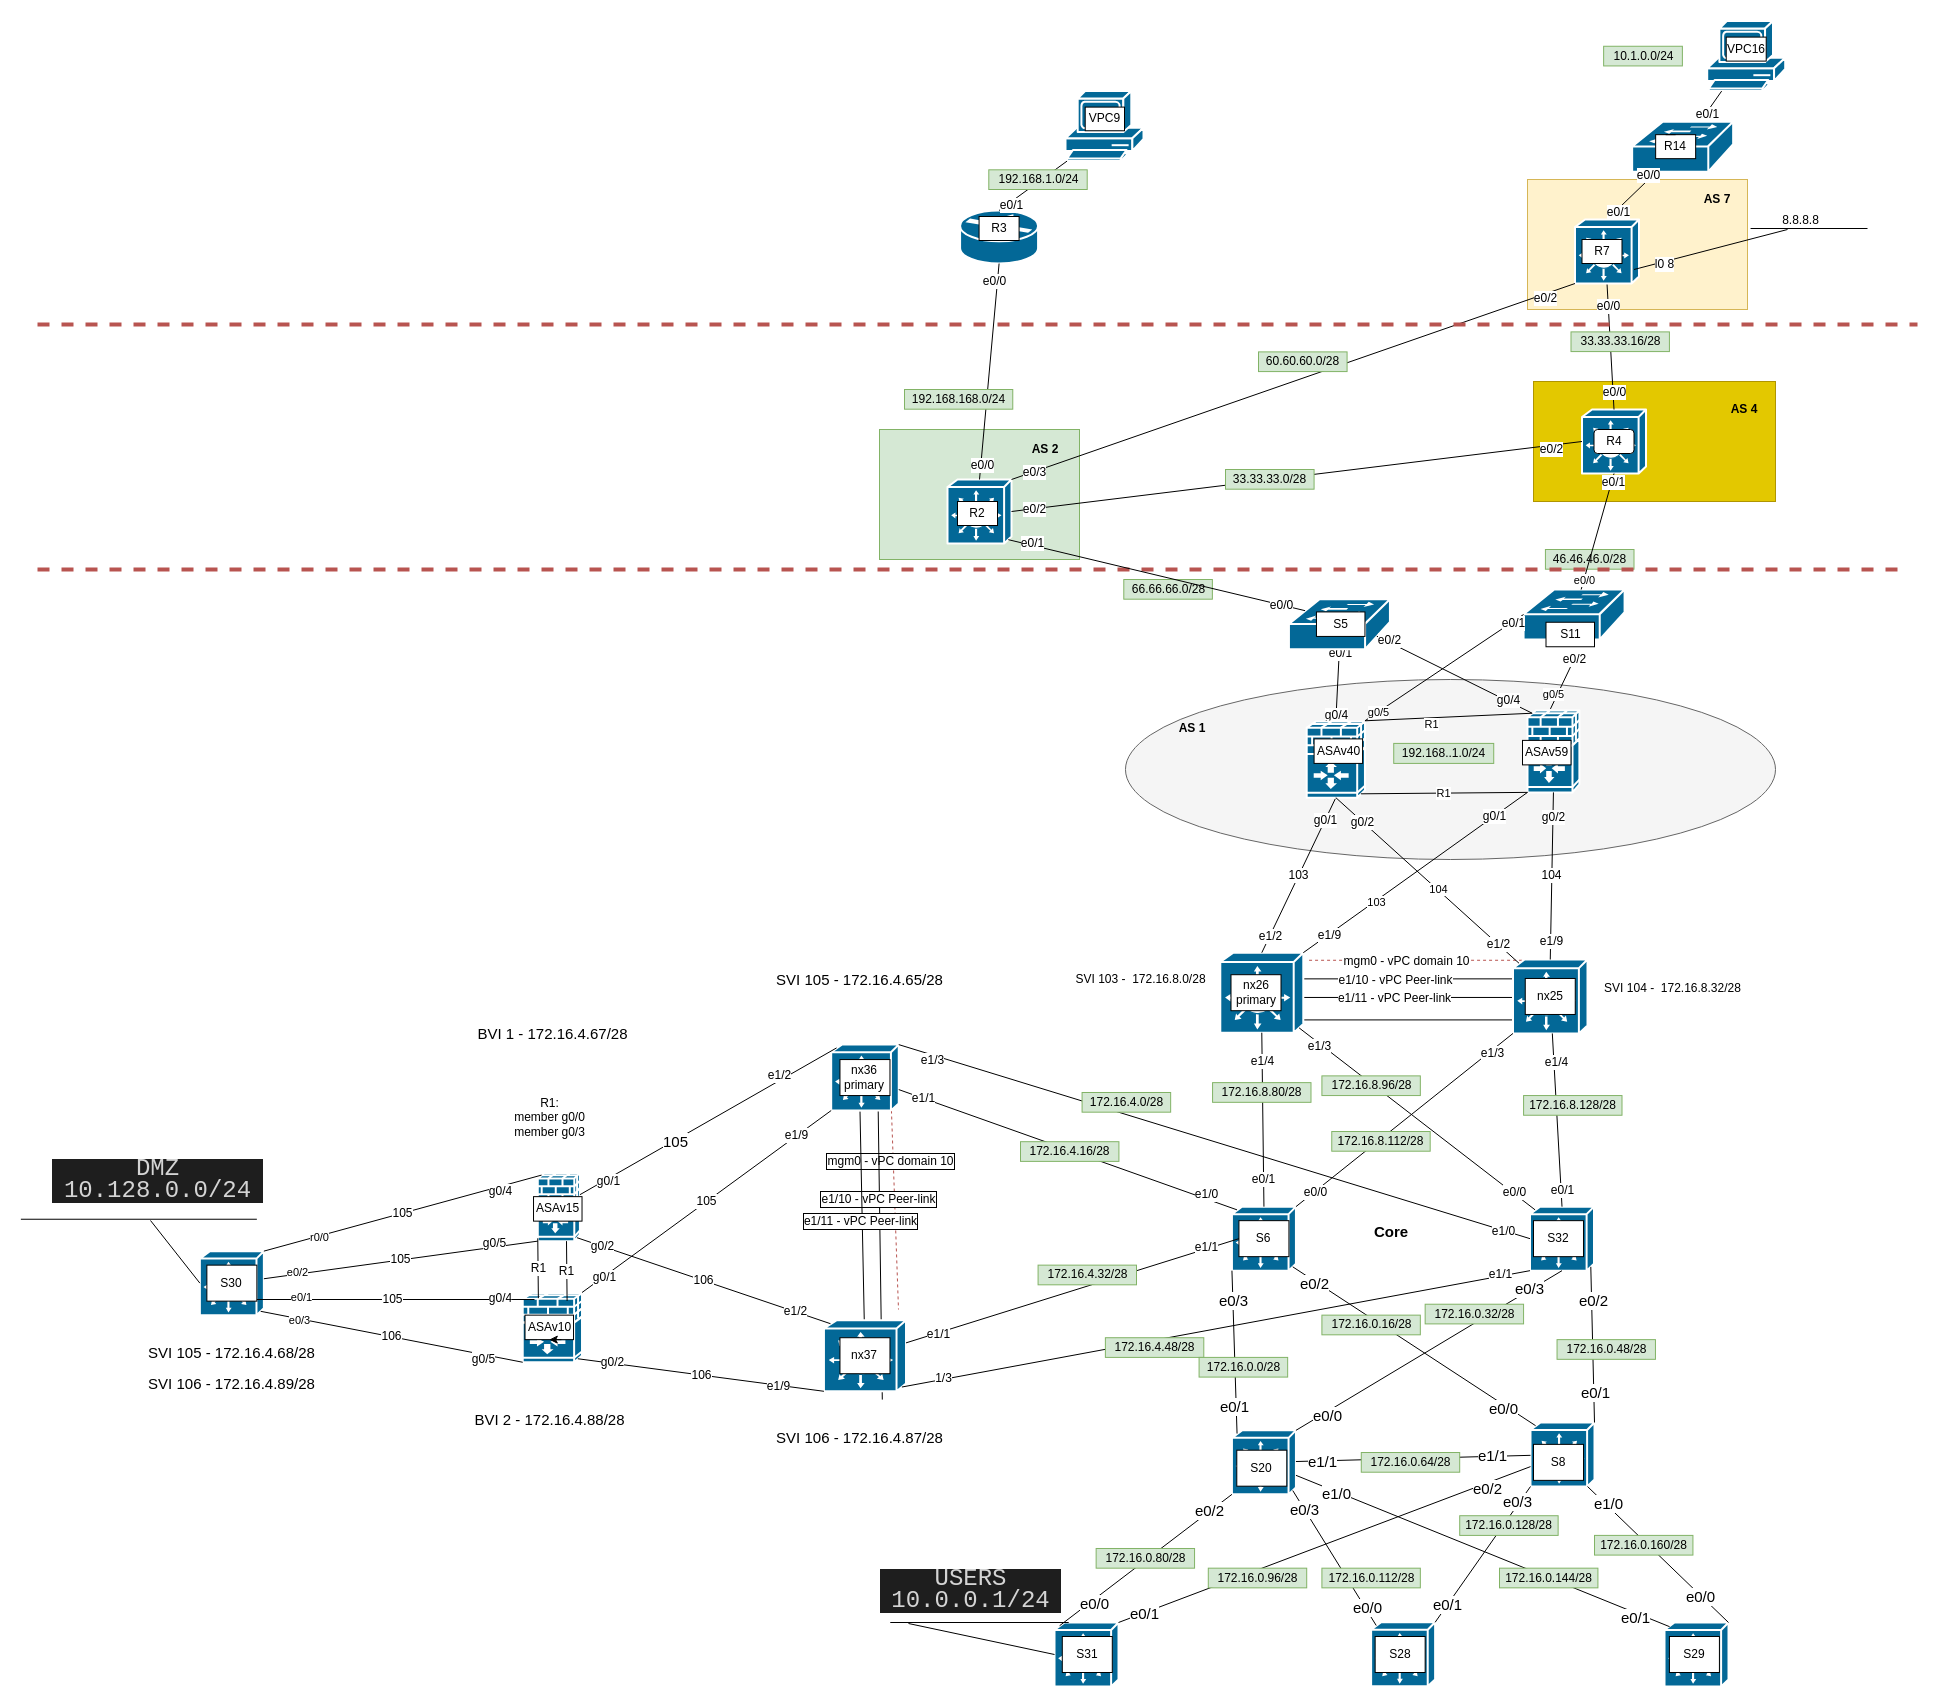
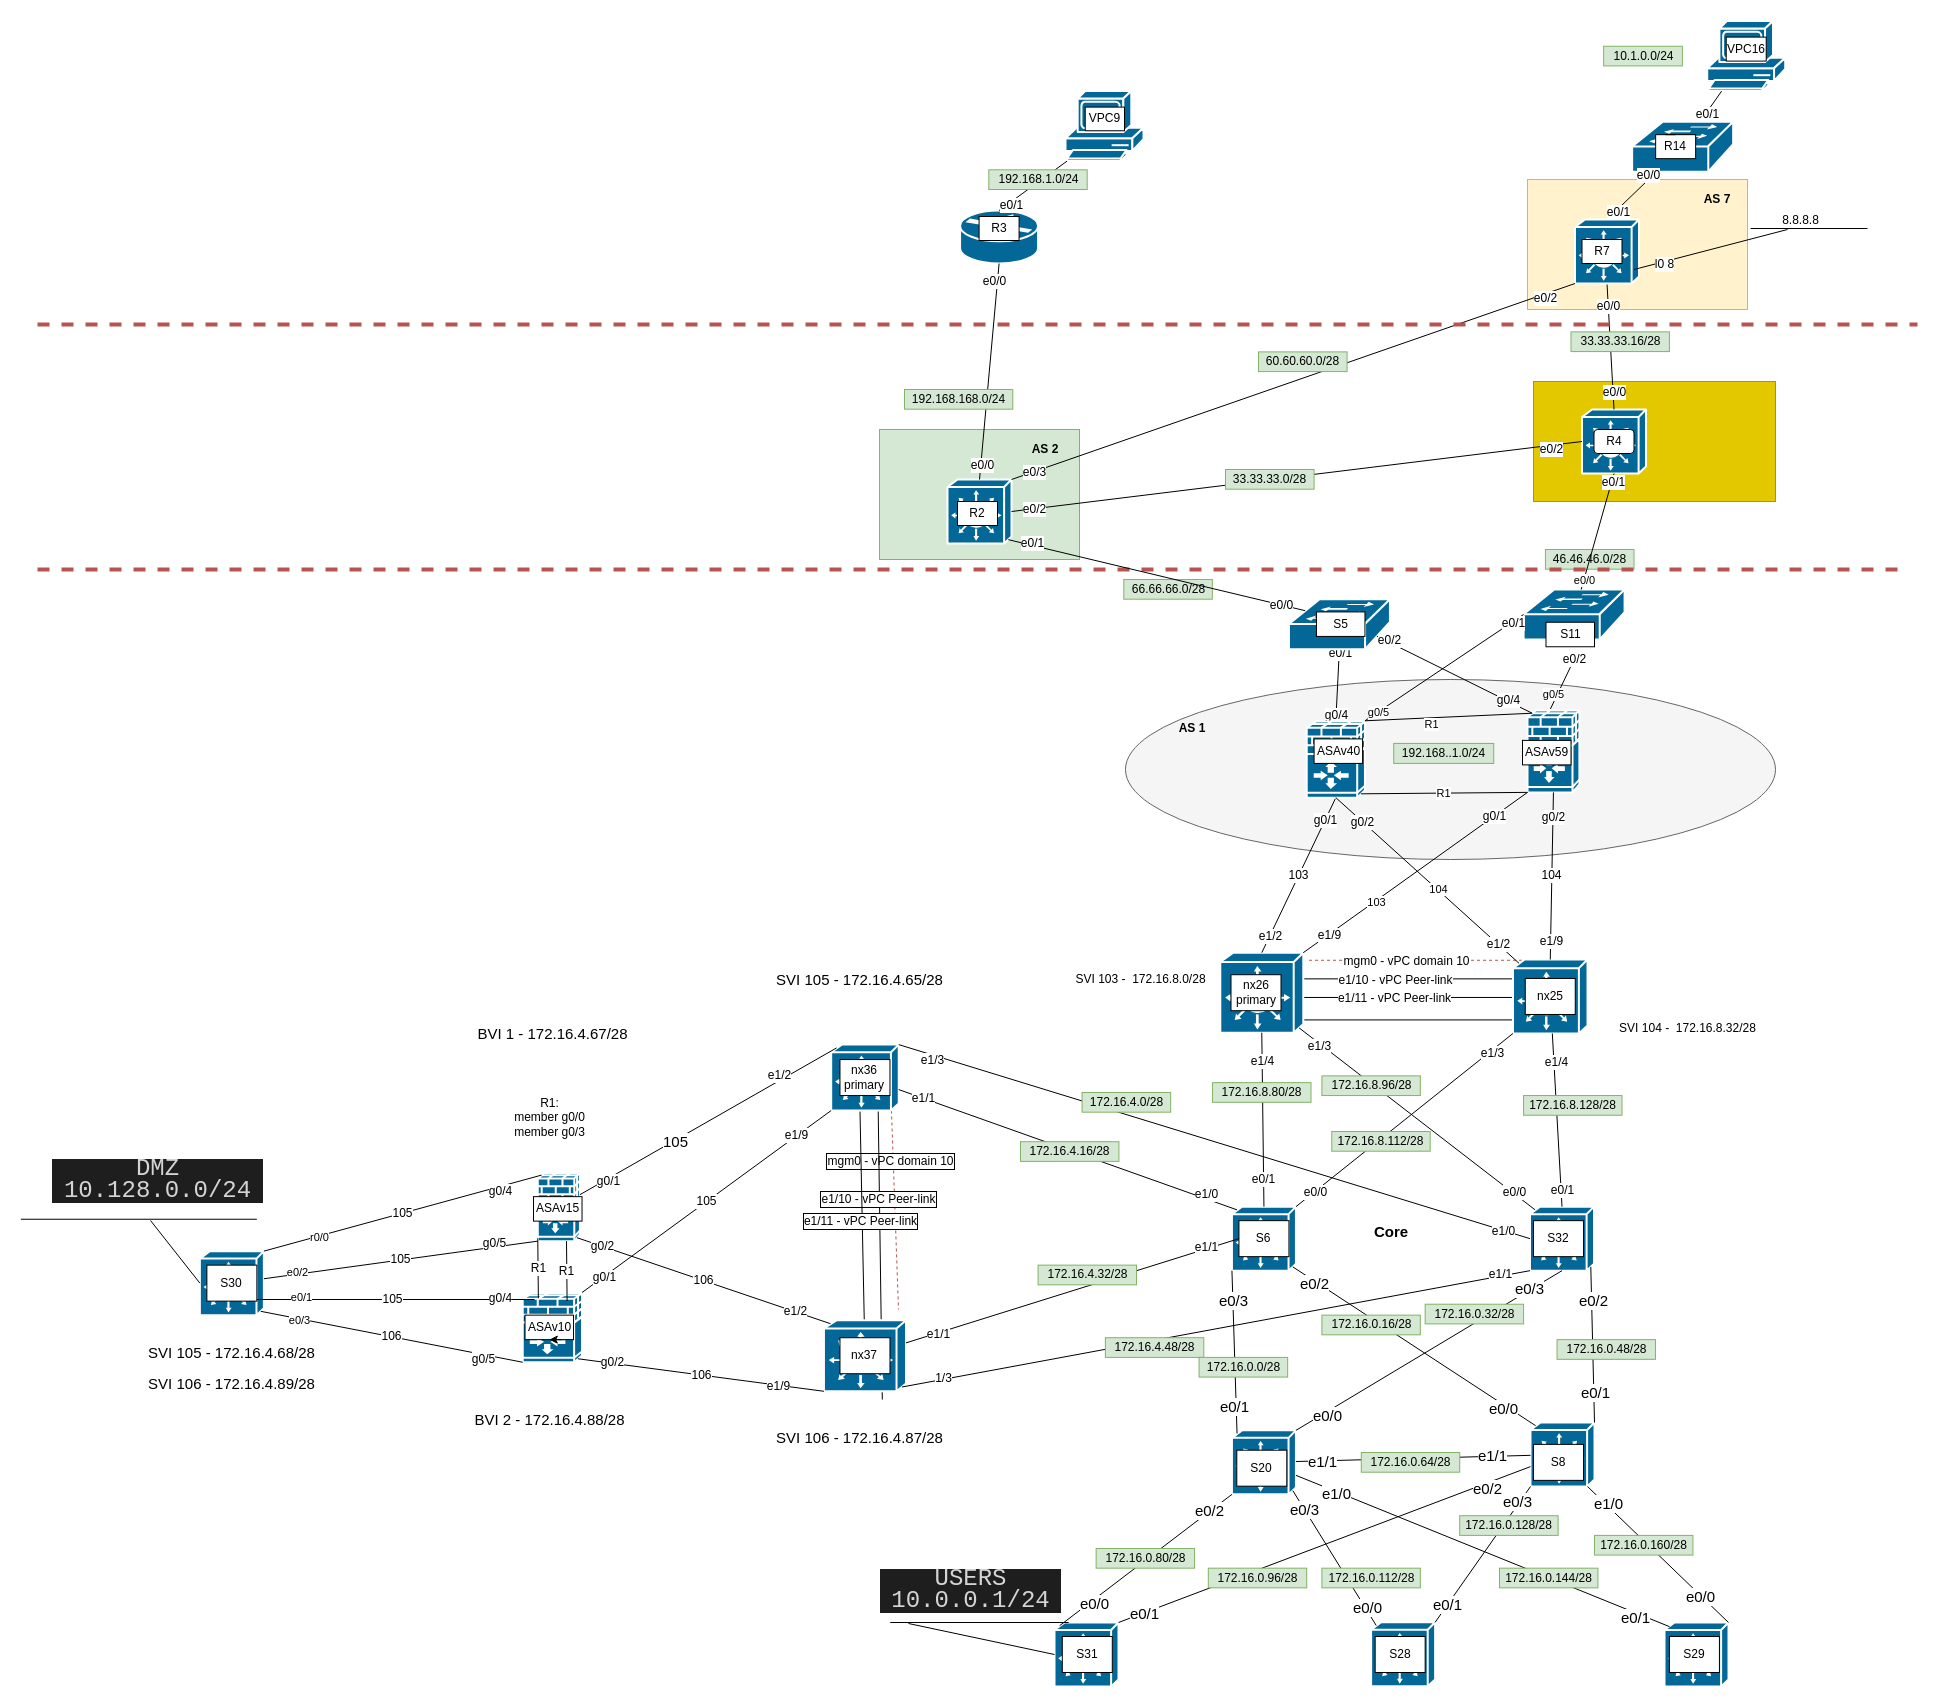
node "AS 4": removed
node "SVI 104 - 172.16.8.32/28": moved (1673, 988) -> (1688, 1028)
